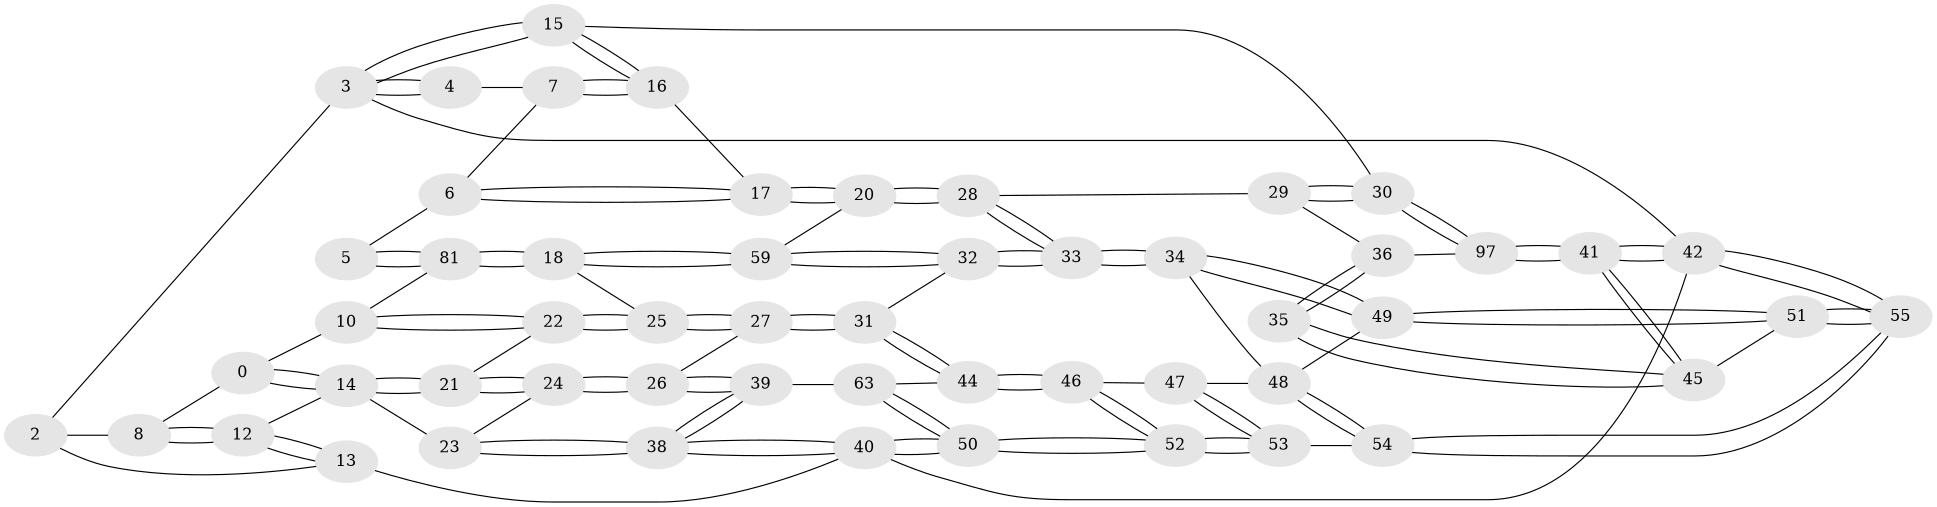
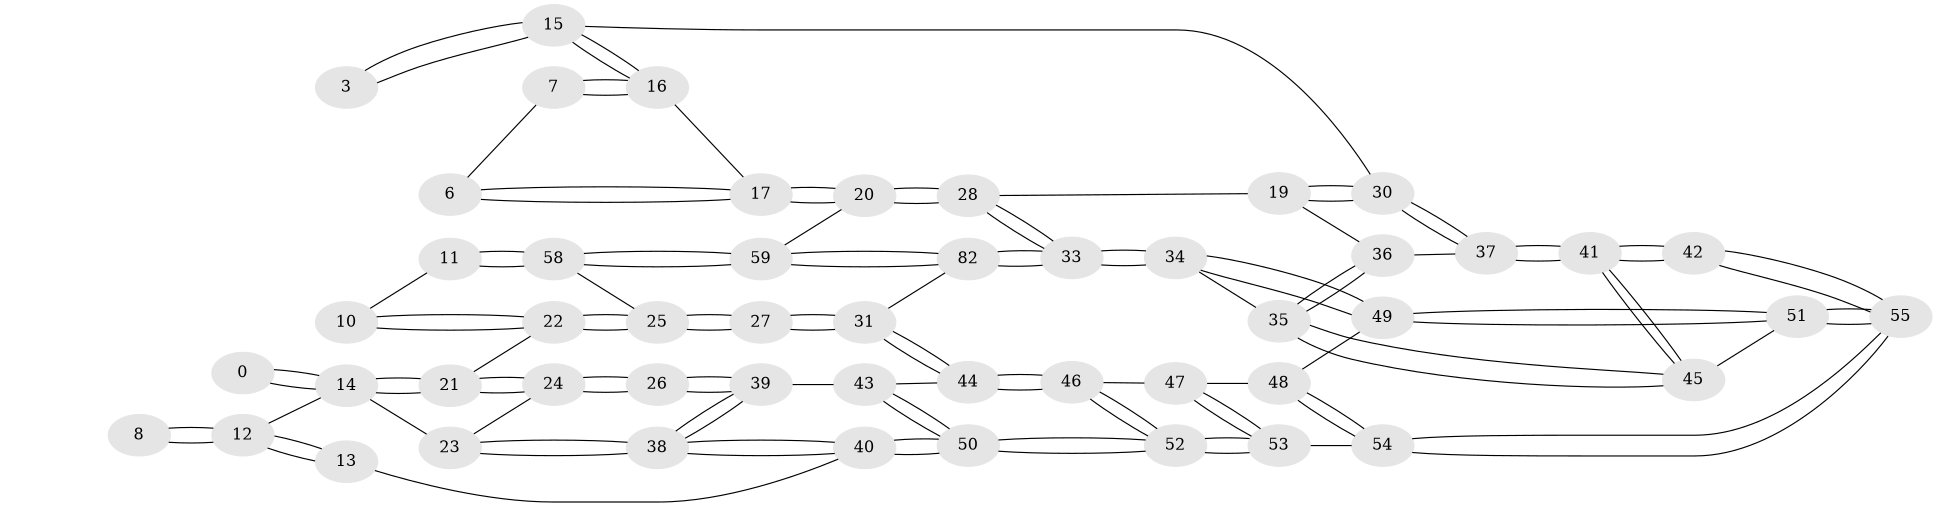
node "4": removed
edge "3" -- "42": removed
node "29": label "29" -> "19"
node "97": label "97" -> "37"
node "5": removed
node "81": label "81" -> "11"
node "18": label "18" -> "58"
node "32": label "32" -> "82"
edge "34" -- "48": now "34" -- "35"
edge "10" -- "0": removed
edge "27" -- "26": removed
node "63": label "63" -> "43"
edge "0" -- "8": removed
node "2": removed
edge "42" -- "40": removed
